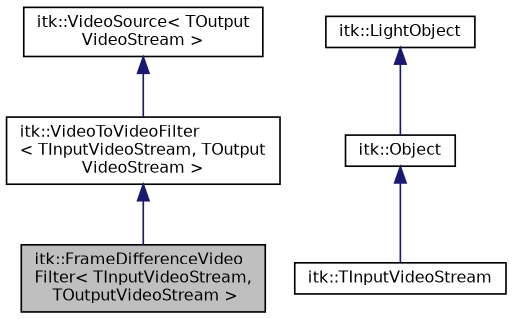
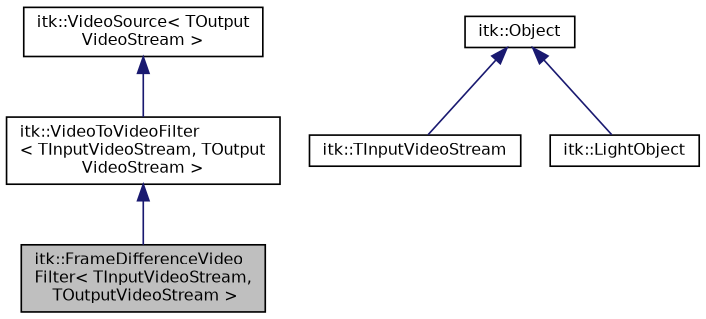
edge "itk::Object" -> "itk::LightObject": reversed
